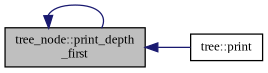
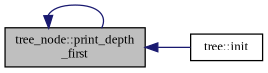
node "tree::print": label "tree::print" -> "tree::init"
